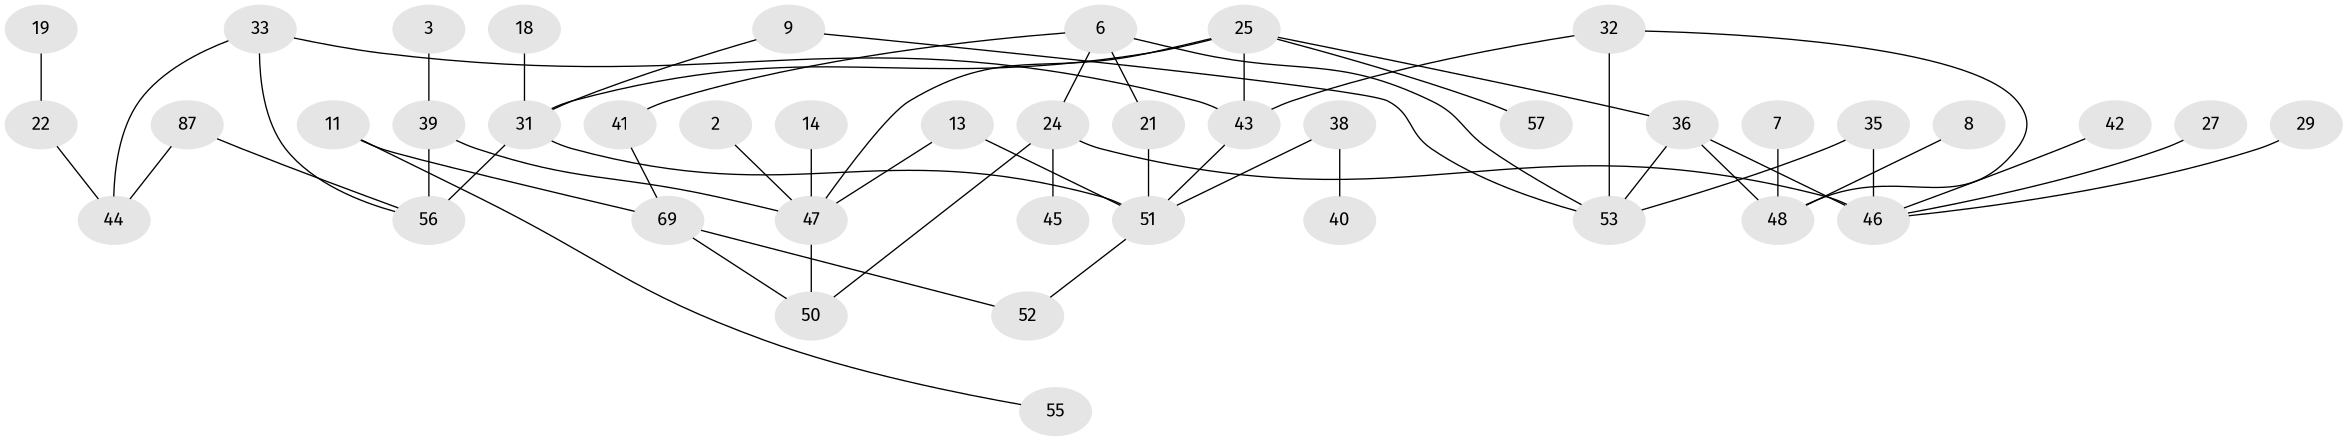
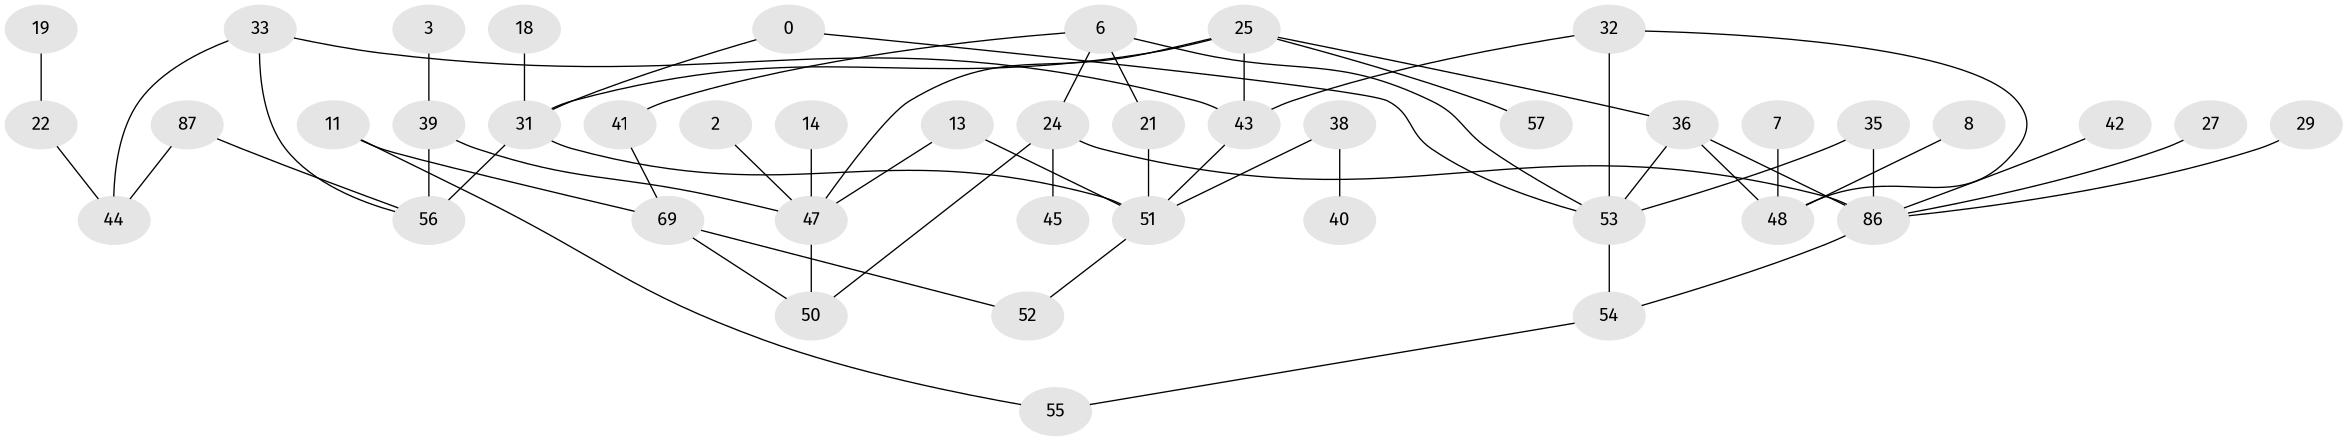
node "9": label "9" -> "0"
node "46": label "46" -> "86"
node "54": added
